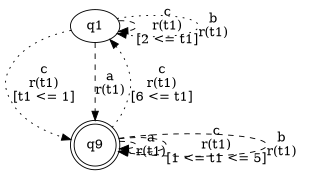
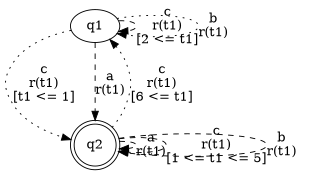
node "q9": label "q9" -> "q2"
